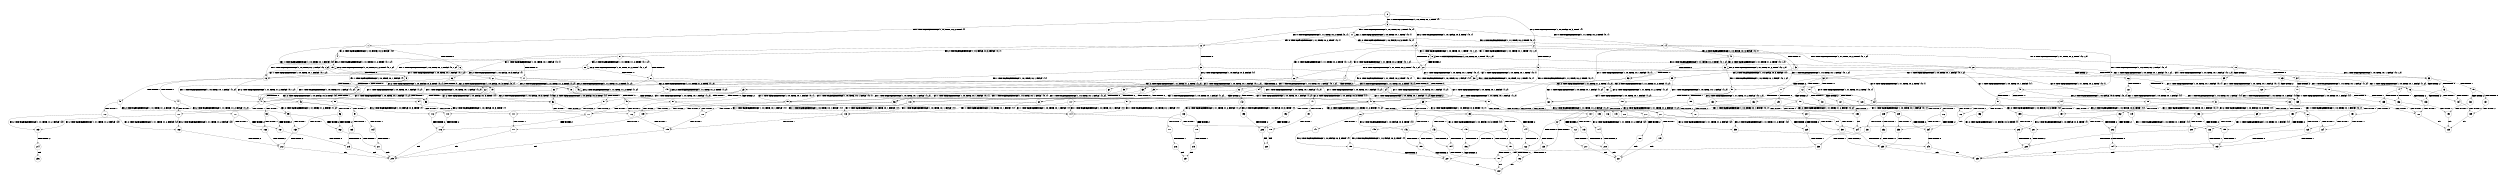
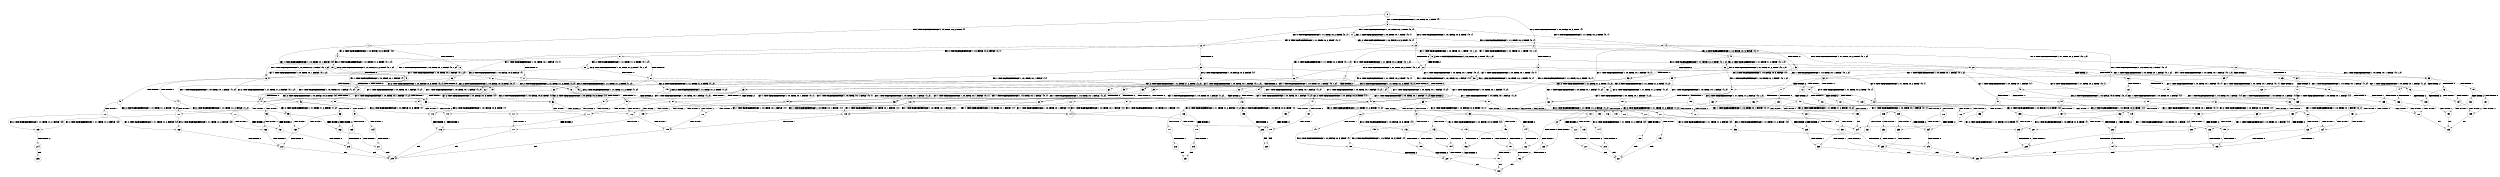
edge "238" -> "181": now "238" -> "223"
